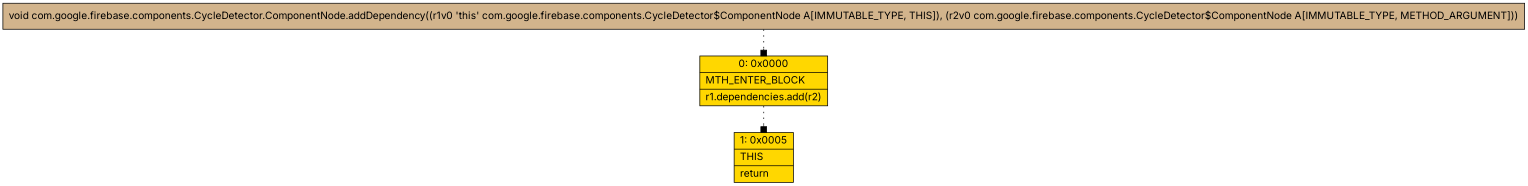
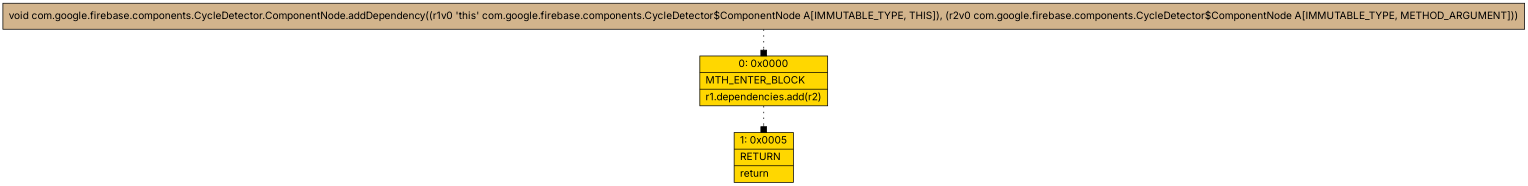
node "1: 0x0005": text "THIS" -> "RETURN"
